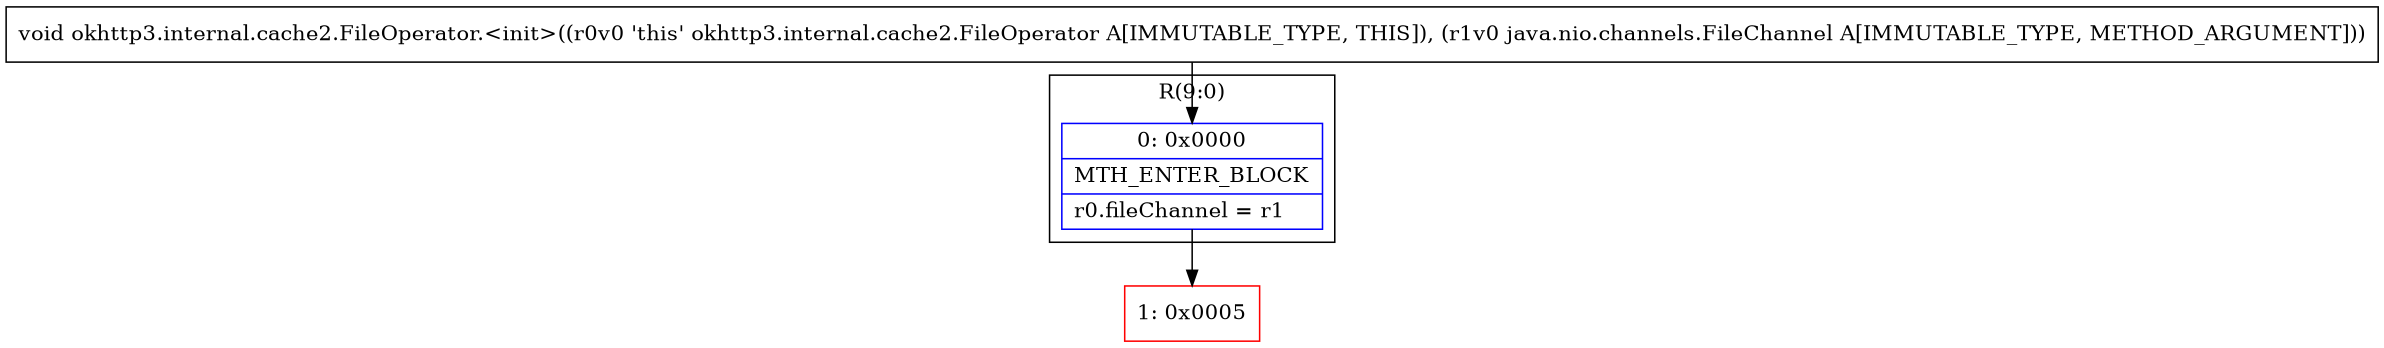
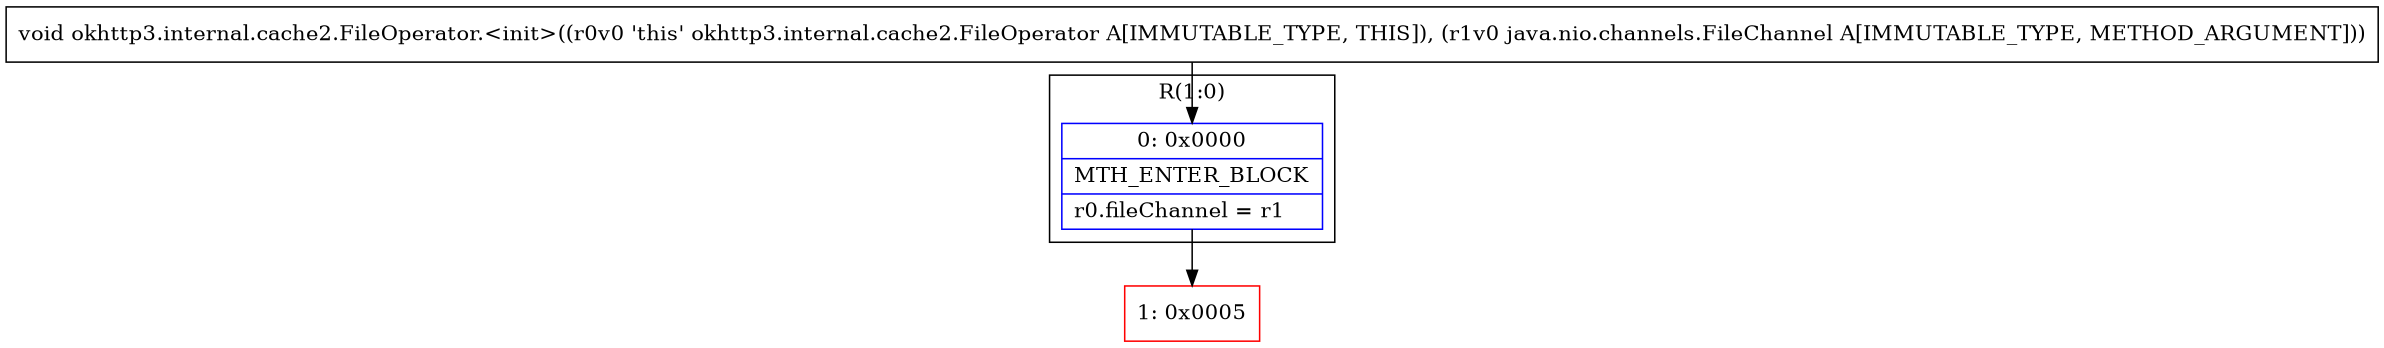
cluster "R(9:0)": label "R(9:0)" -> "R(1:0)"
